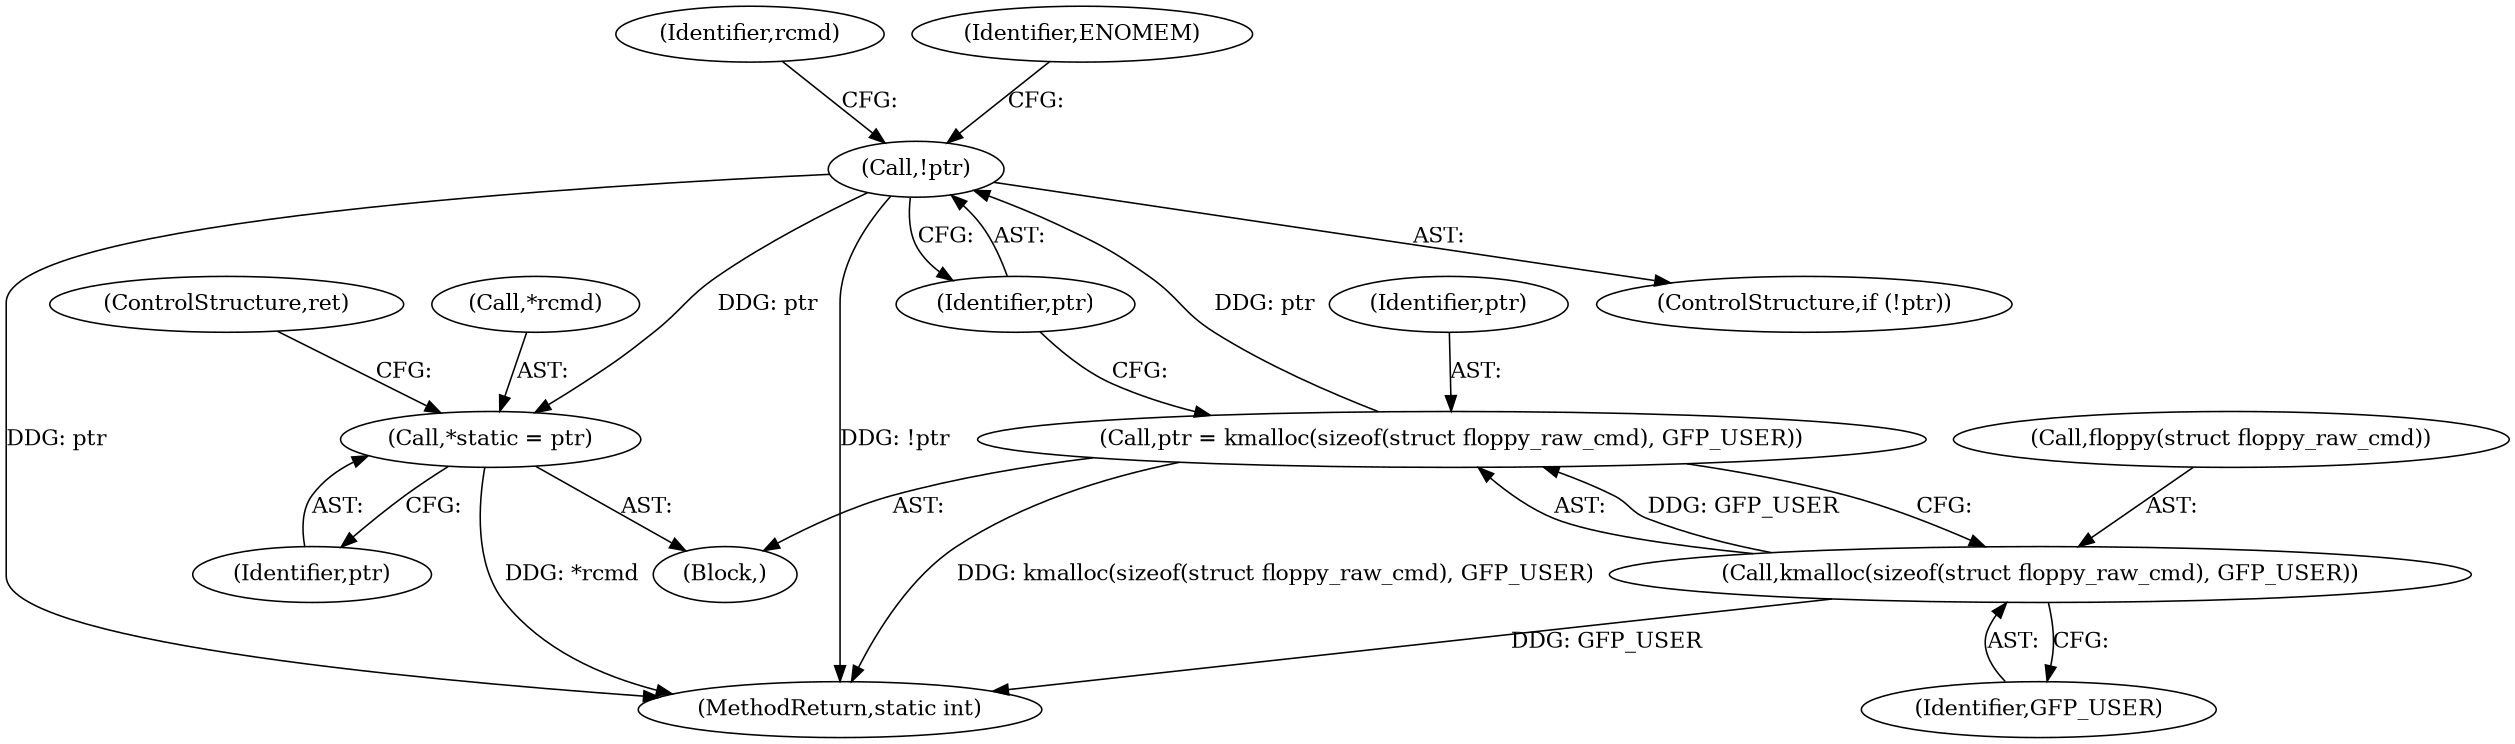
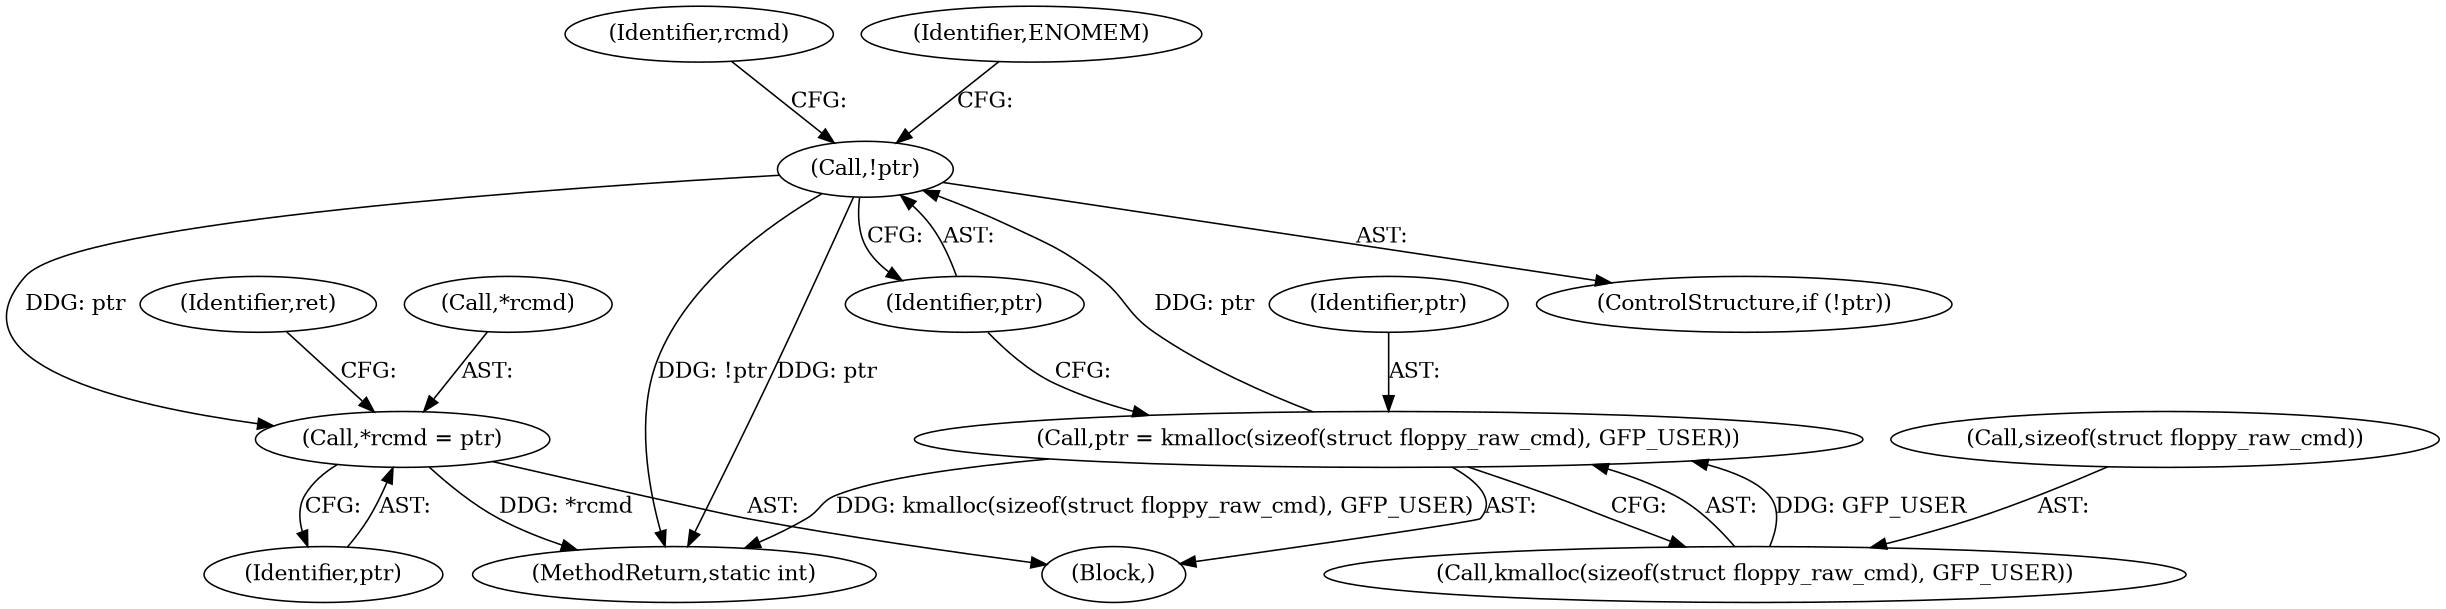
node "(ControlStructure,ret)": label "(ControlStructure,ret)" -> "(Identifier,ret)"
node "(Call,*static = ptr)": label "(Call,*static = ptr)" -> "(Call,*rcmd = ptr)"
node "(Call,floppy(struct floppy_raw_cmd))": label "(Call,floppy(struct floppy_raw_cmd))" -> "(Call,sizeof(struct floppy_raw_cmd))"
edge "(Call,kmalloc(sizeof(struct floppy_raw_cmd), GFP_USER))" -> "(MethodReturn,static int)": removed, label "DDG: GFP_USER"
node "(Identifier,GFP_USER)": removed
